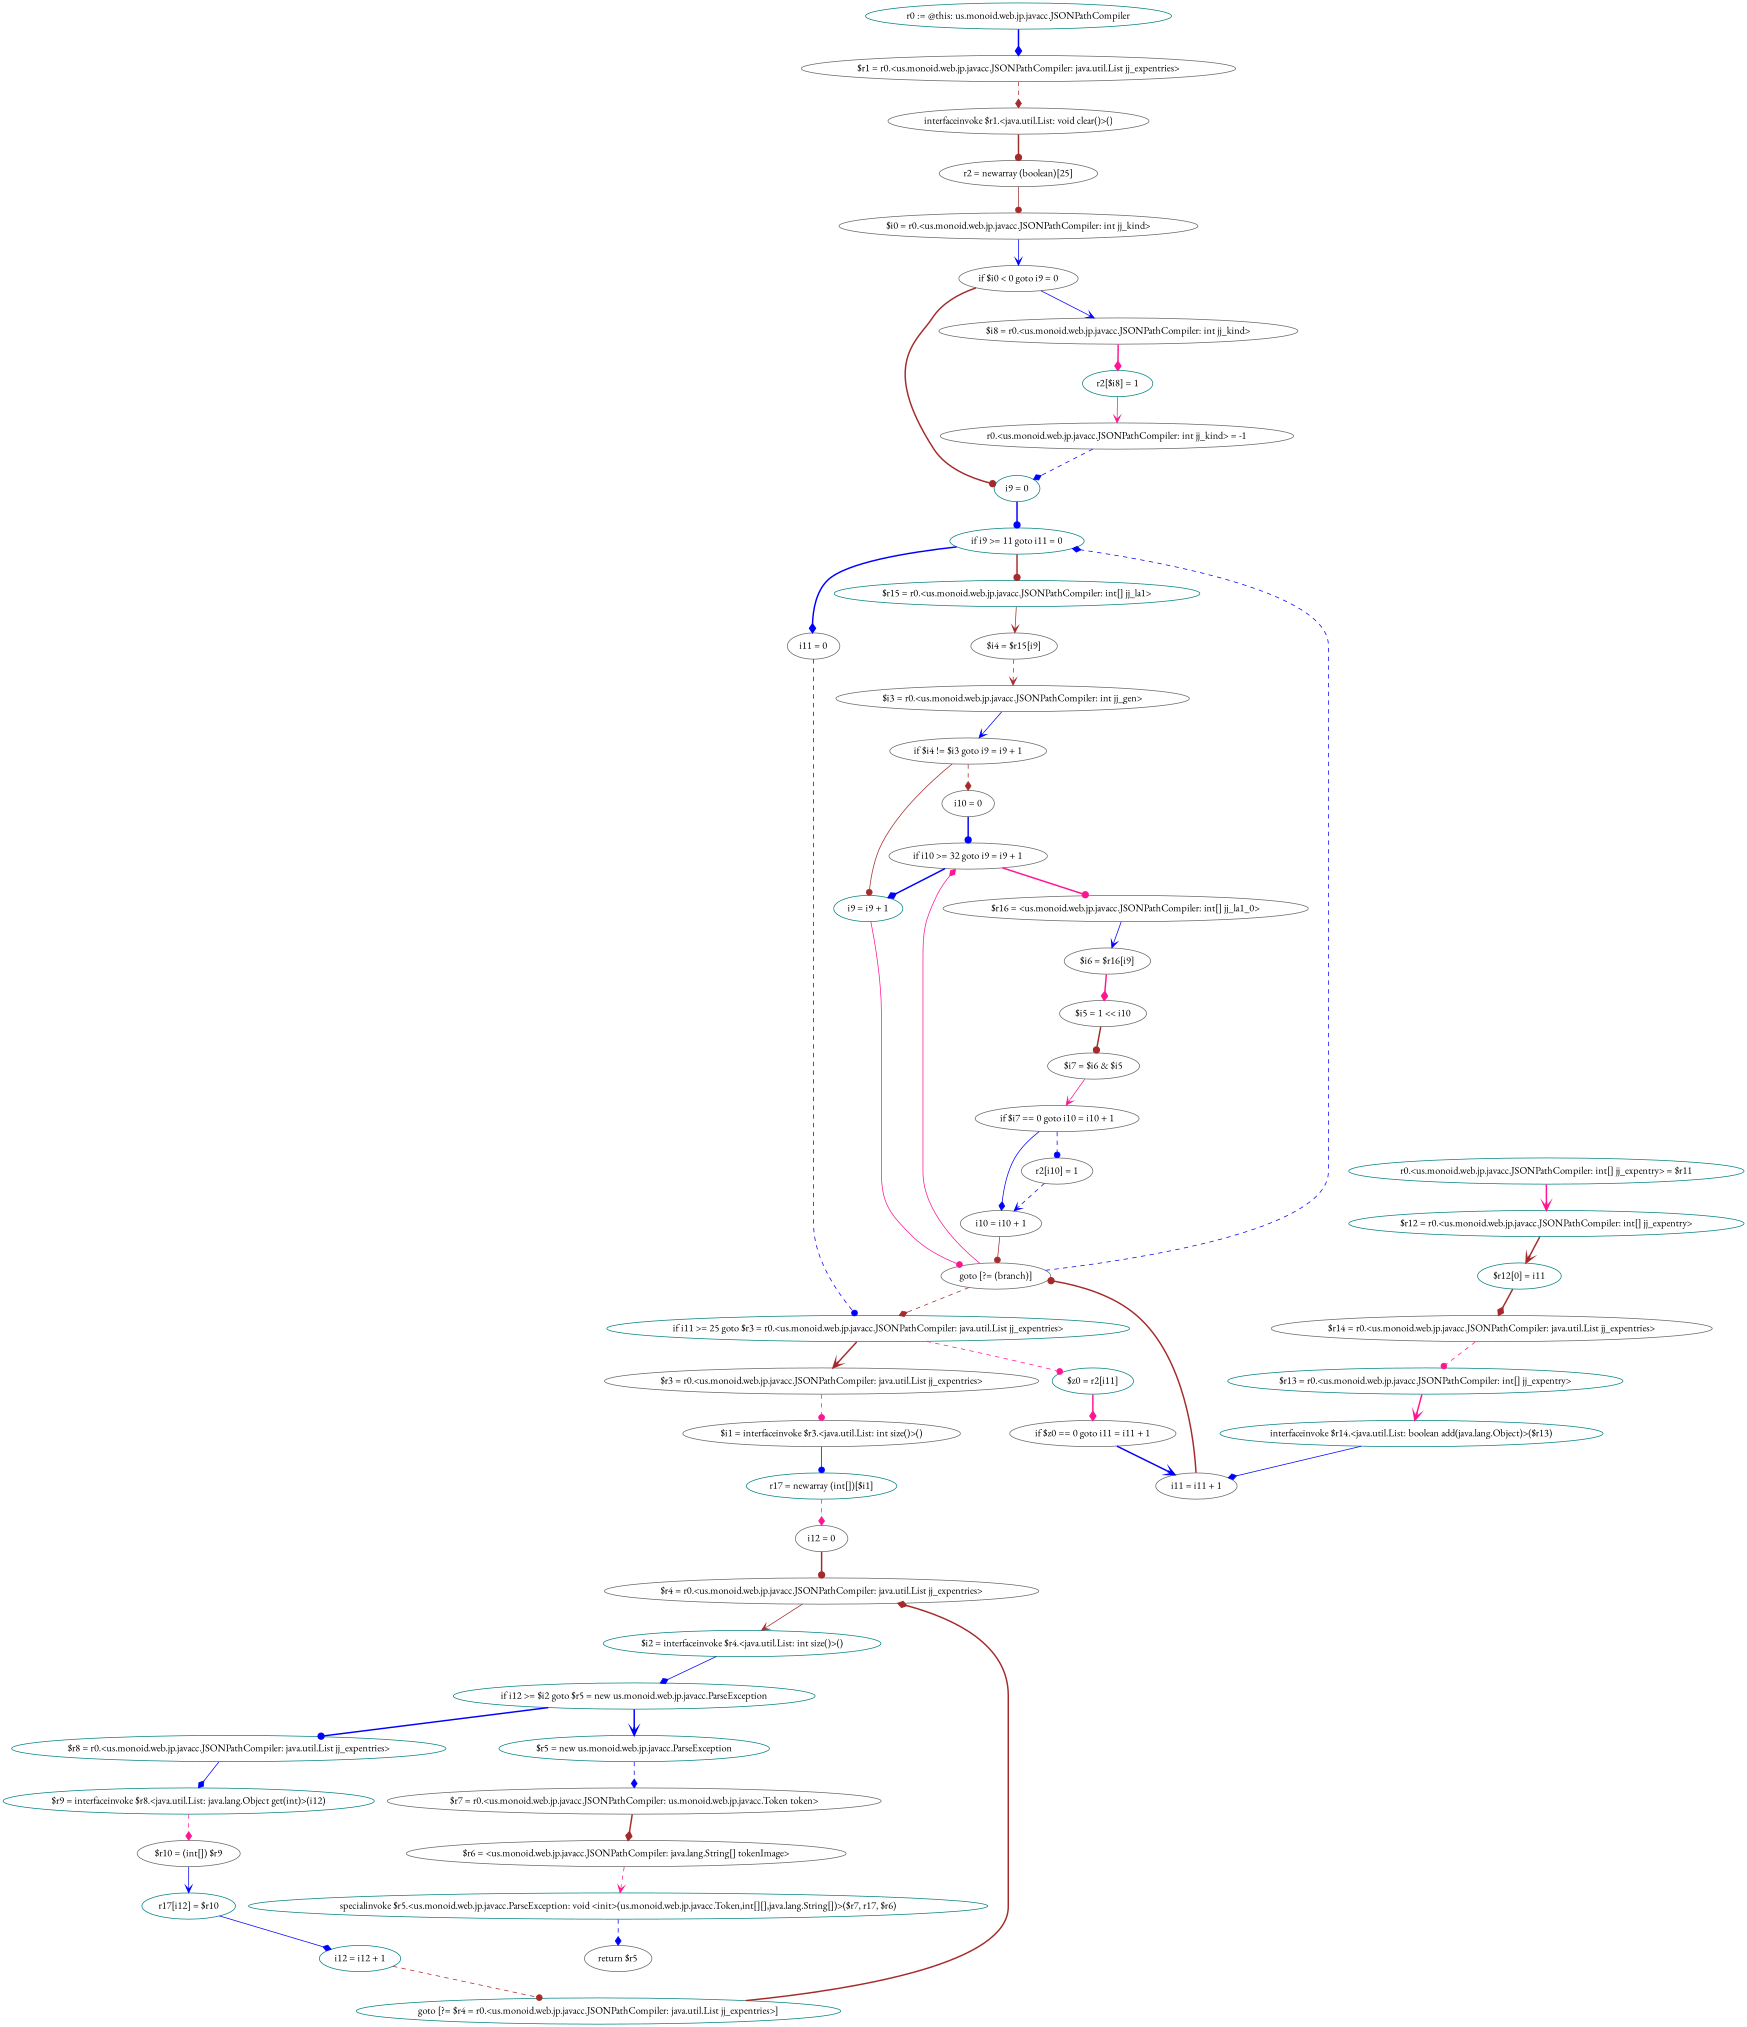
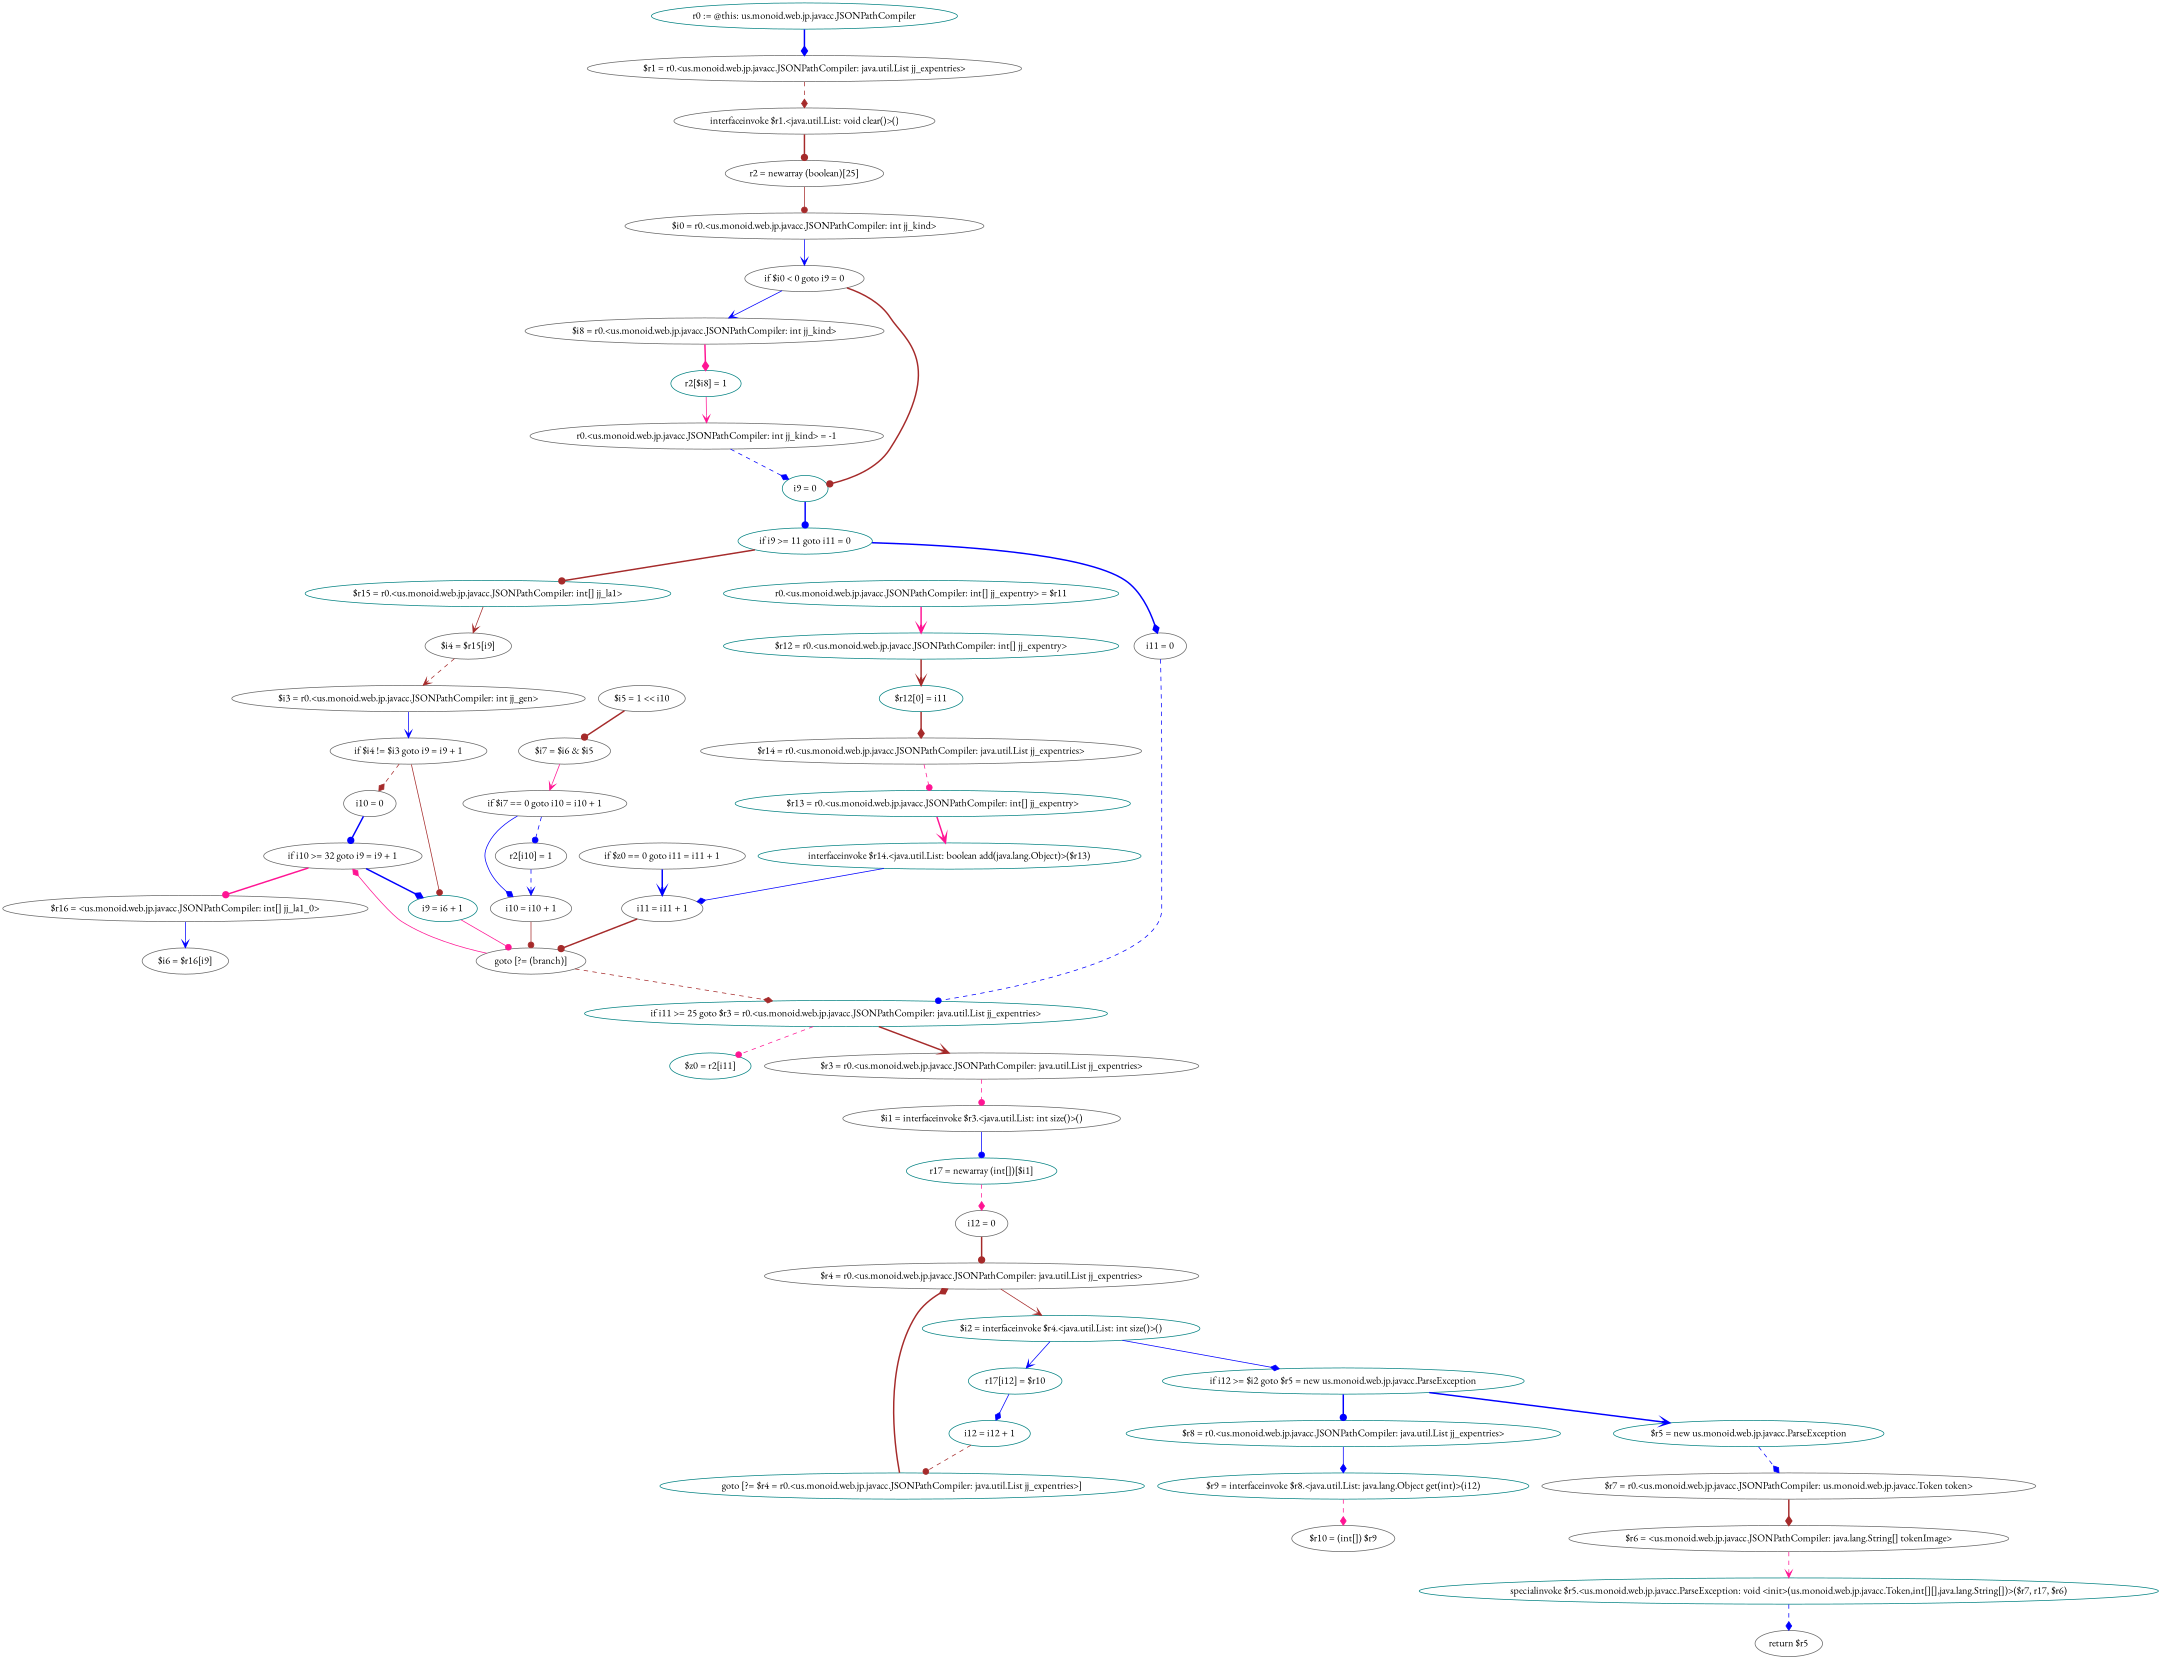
node "i9 = i9 + 1": label "i9 = i9 + 1" -> "i9 = i6 + 1"
edge "goto [?= (branch)]" -> "if i9 >= 11 goto i11 = 0": removed
edge "$i6 = $r16[i9]" -> "$i5 = 1 << i10": removed
edge "$z0 = r2[i11]" -> "if $z0 == 0 goto i11 = i11 + 1": removed
edge "$r10 = (int[]) $r9" -> "r17[i12] = $r10": now "$i2 = interfaceinvoke $r4.<java.util.List: int size()>()" -> "r17[i12] = $r10"
